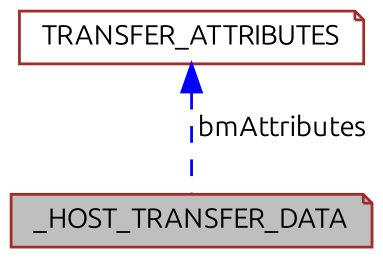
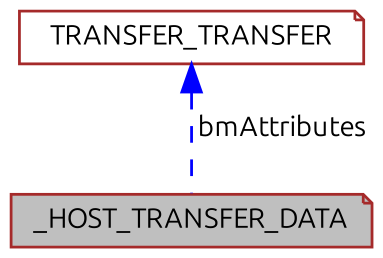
node "TRANSFER_ATTRIBUTES": label "TRANSFER_ATTRIBUTES" -> "TRANSFER_TRANSFER"
